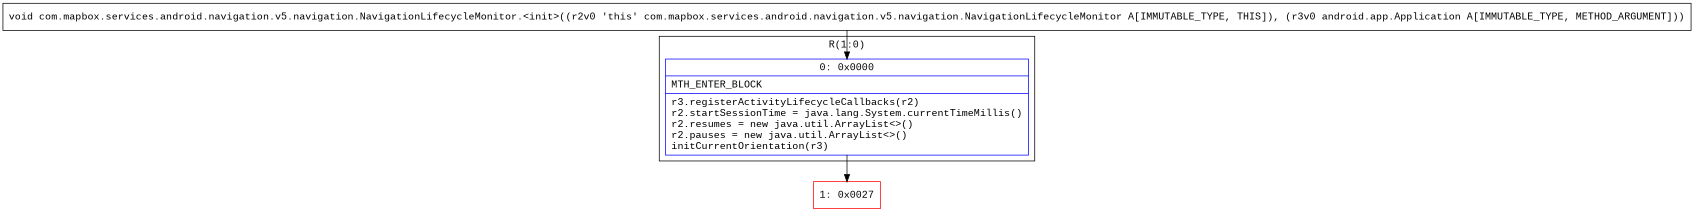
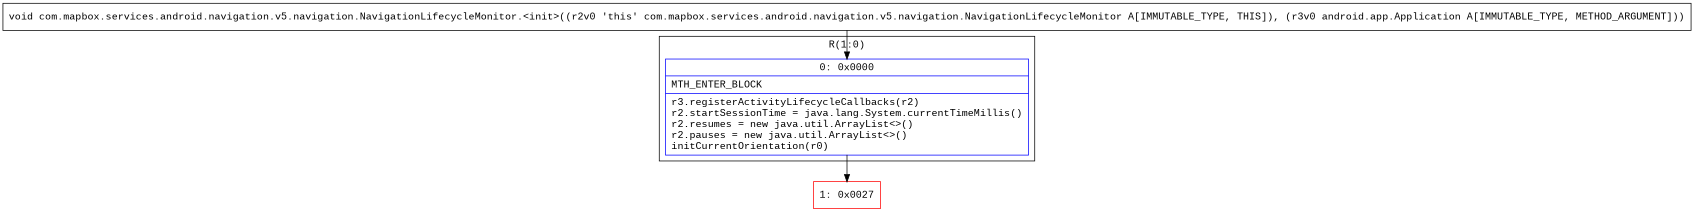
node "0: 0x0000": text "initCurrentOrientation(r3)" -> "initCurrentOrientation(r0)"
